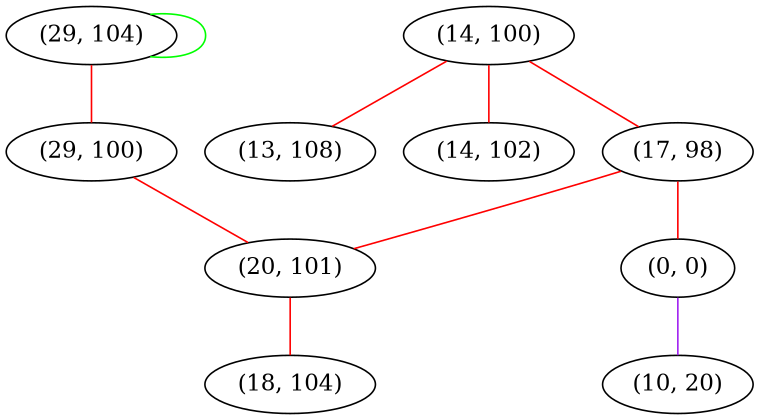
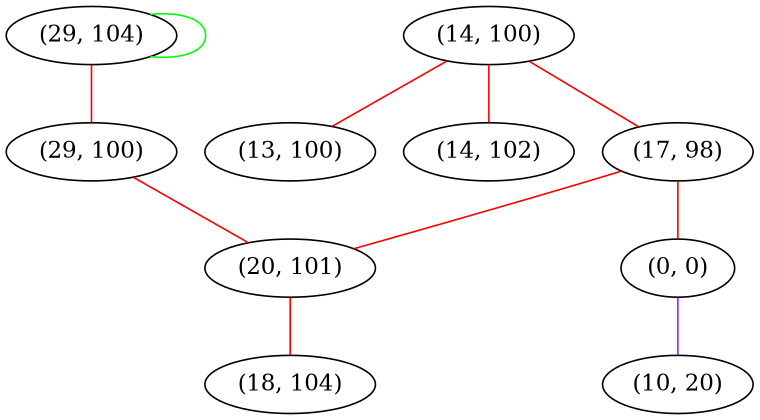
node "(13, 108)": label "(13, 108)" -> "(13, 100)"
